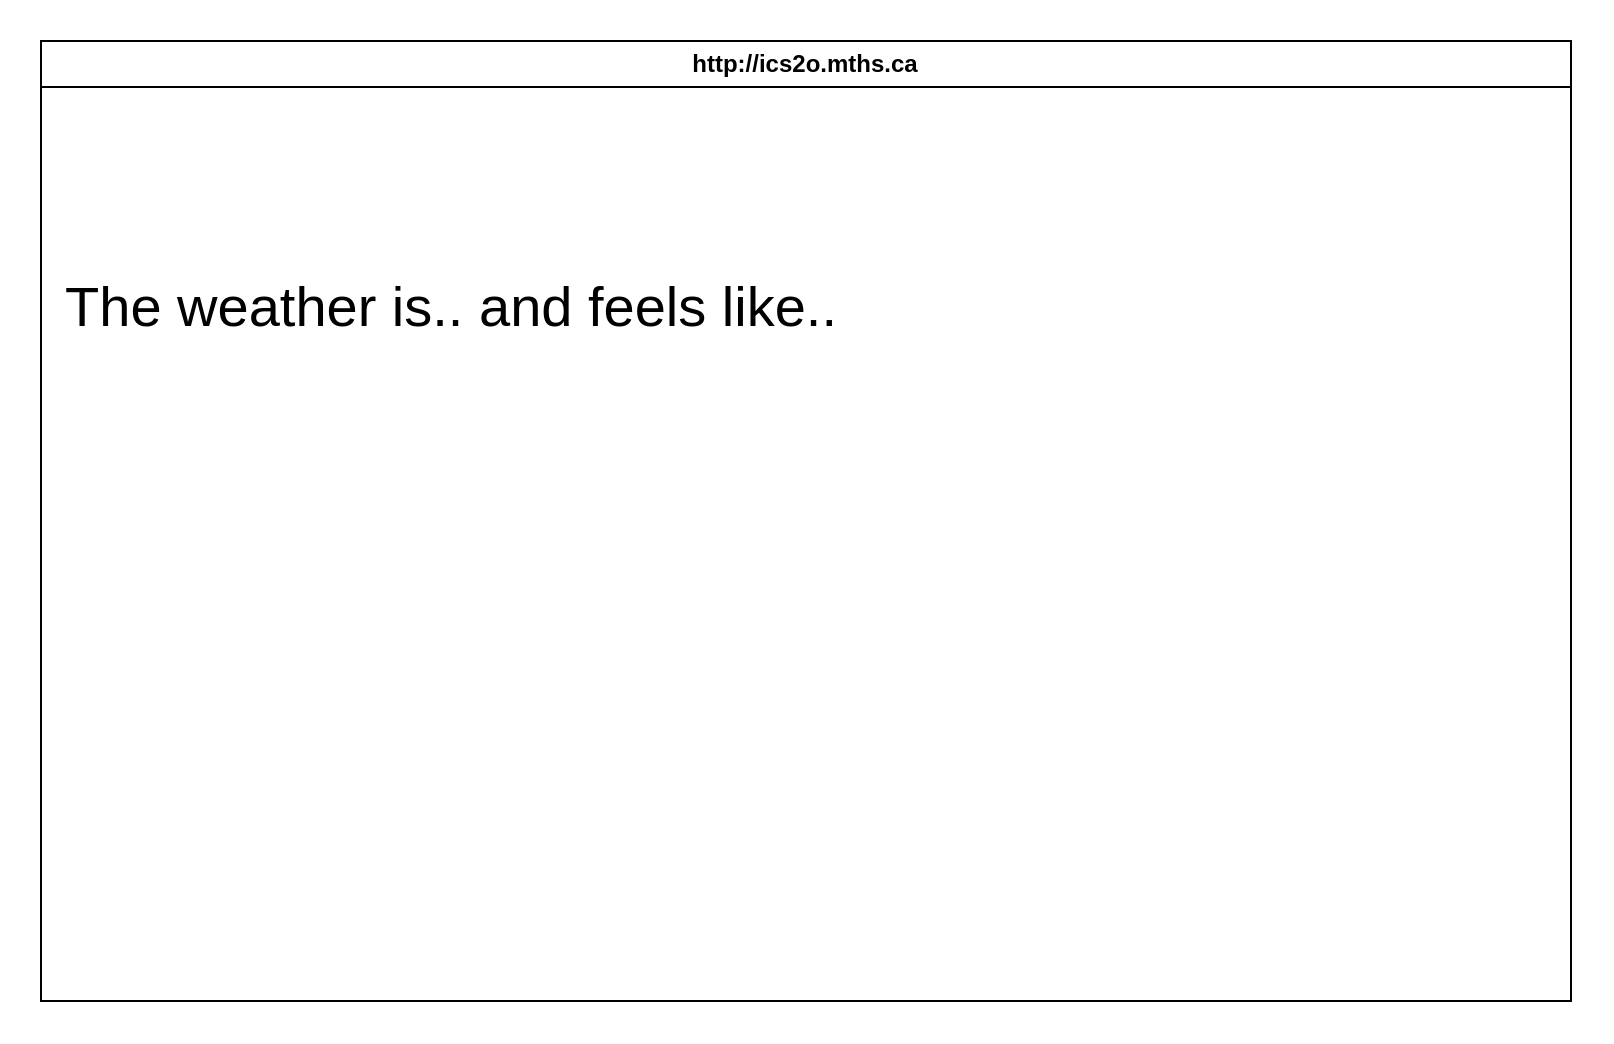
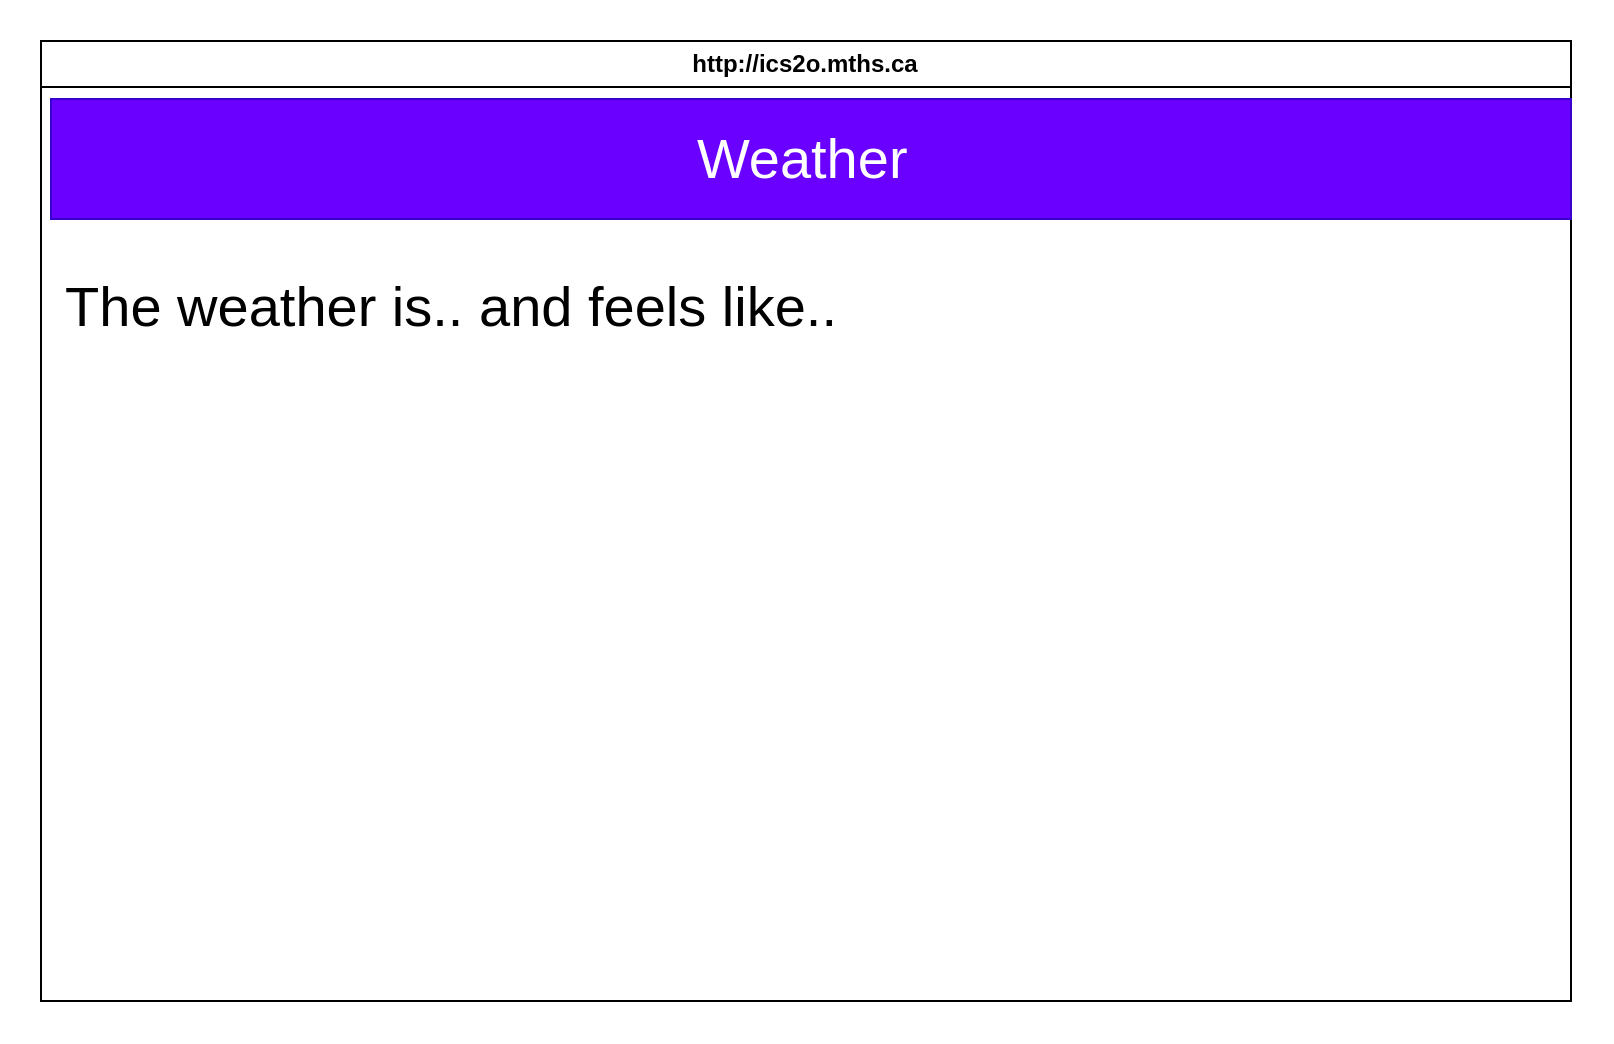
node "Weather": added
